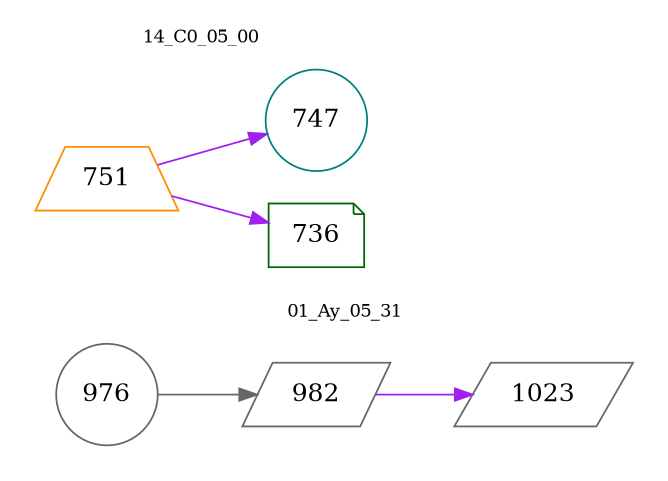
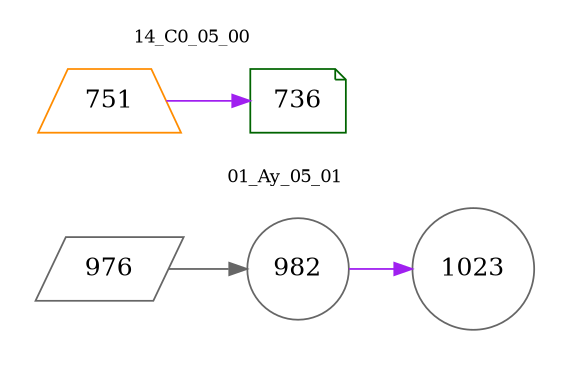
node "747": removed
cluster "01_Ay_05_31": label "01_Ay_05_31" -> "01_Ay_05_01"
node "976": shape circle -> parallelogram
node "982": shape parallelogram -> circle
node "1023": shape parallelogram -> circle
